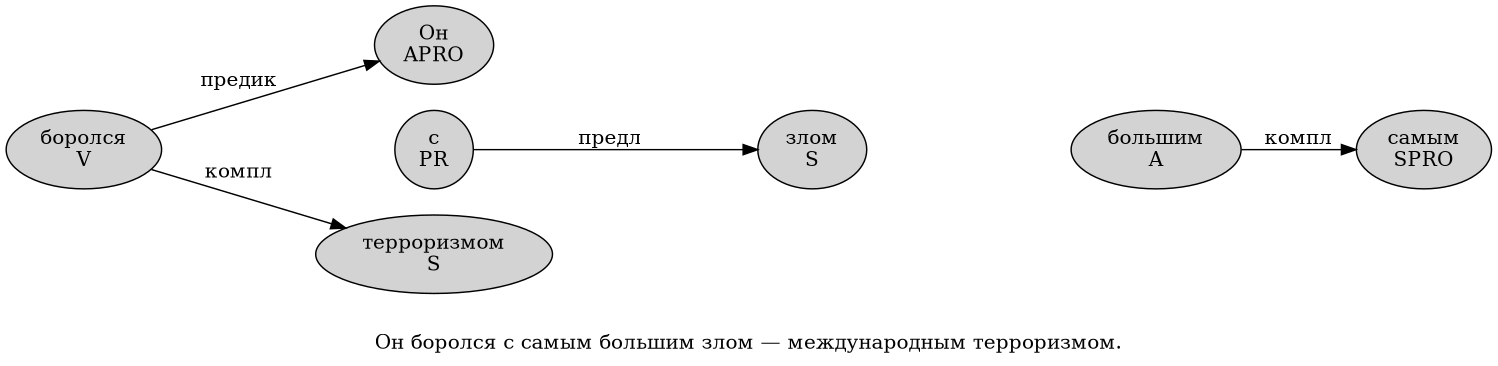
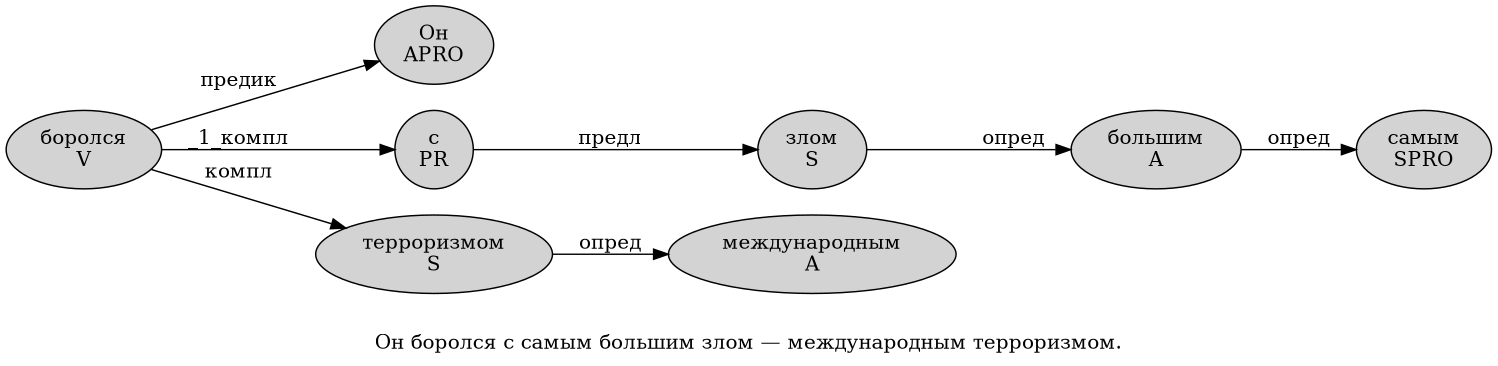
edge "большим A" -> "самым SPRO": label "компл" -> "опред"
edge "боролся V" -> "с PR": added, label "_1_компл"
edge "злом S" -> "большим A": added, label "опред"
node "международным A": added
